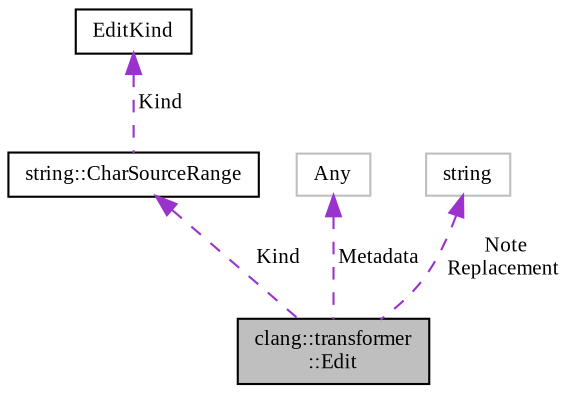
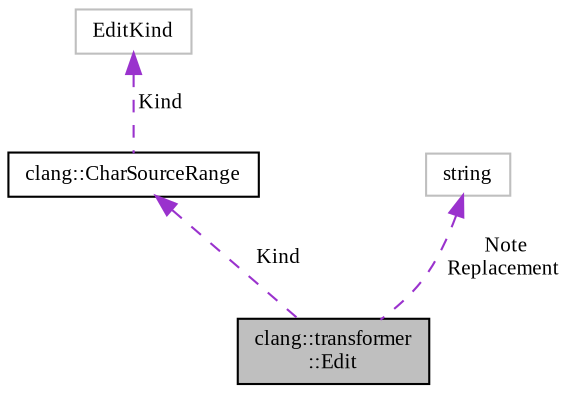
node "EditKind": color black -> grey75
node "string::CharSourceRange": label "string::CharSourceRange" -> "clang::CharSourceRange"
node "Any": removed
